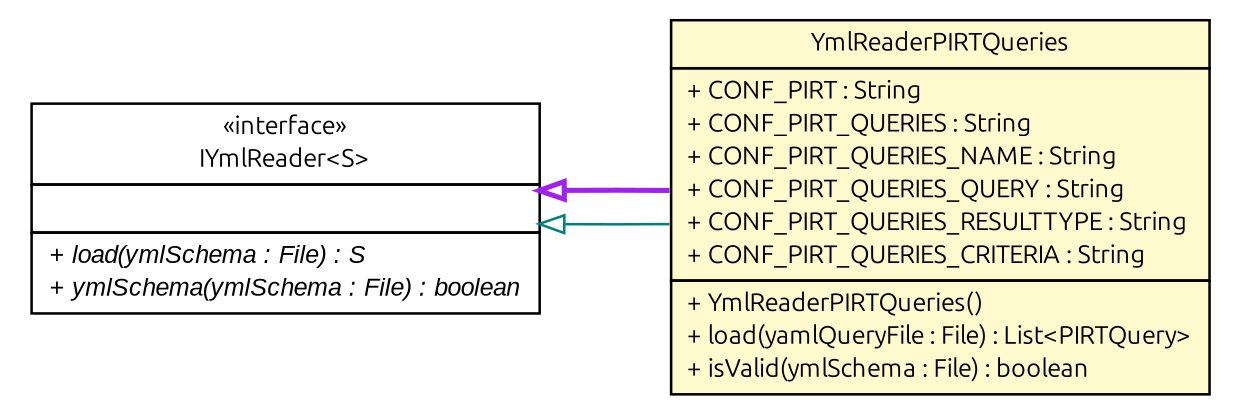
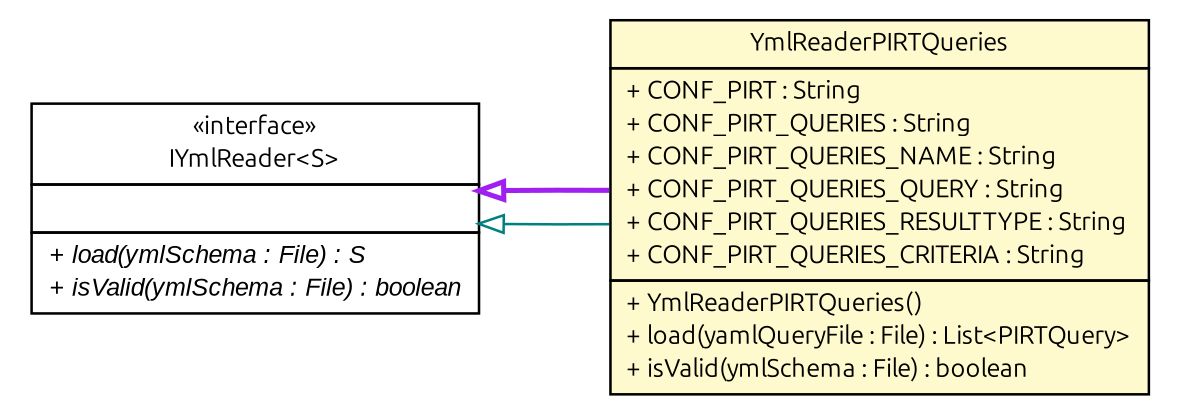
node "IYmlReader<S>": text "+ ymlSchema(ymlSchema : File) : boolean" -> "+ isValid(ymlSchema : File) : boolean"
